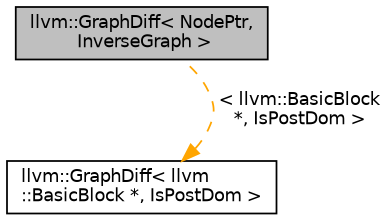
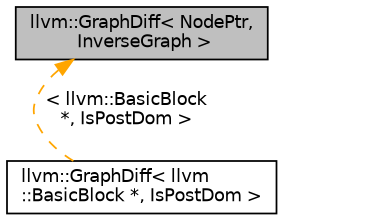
edge "llvm::GraphDiff< NodePtr, InverseGraph >" -> "llvm::GraphDiff< llvm ::BasicBlock *, IsPostDom >": reversed
